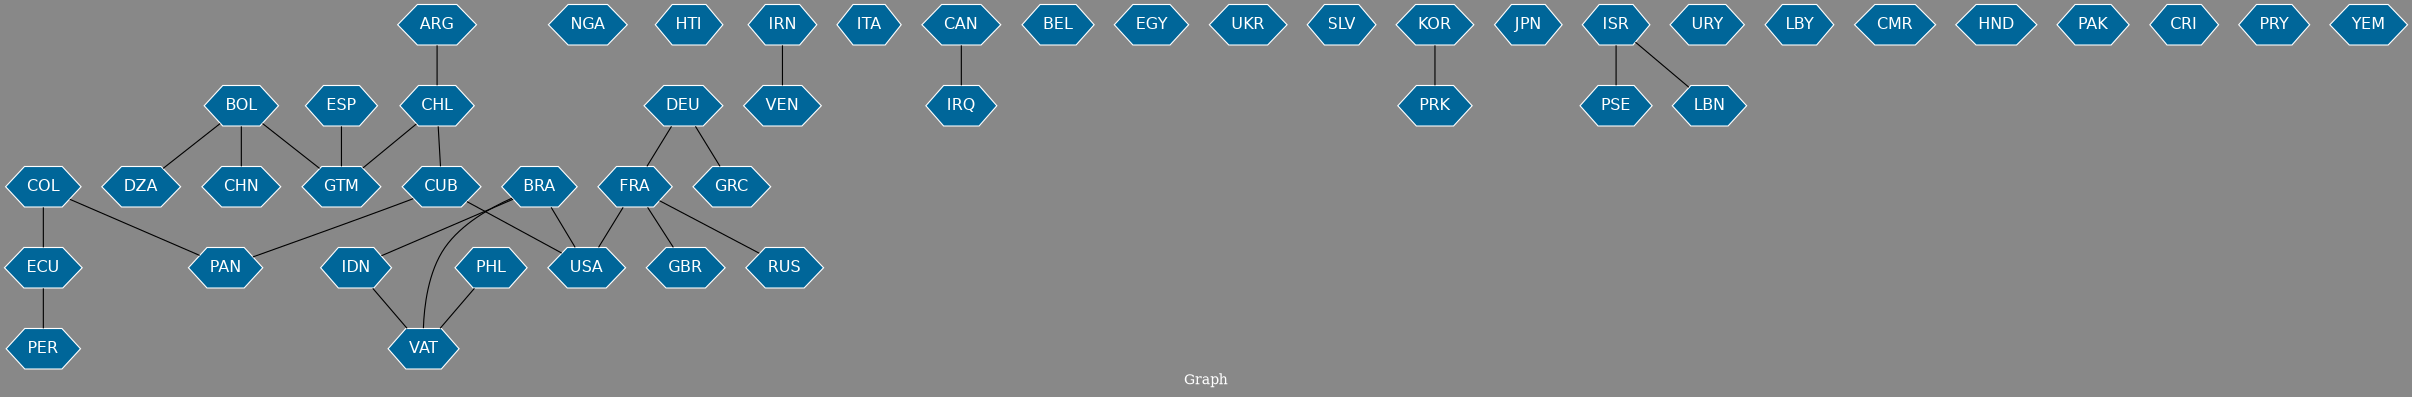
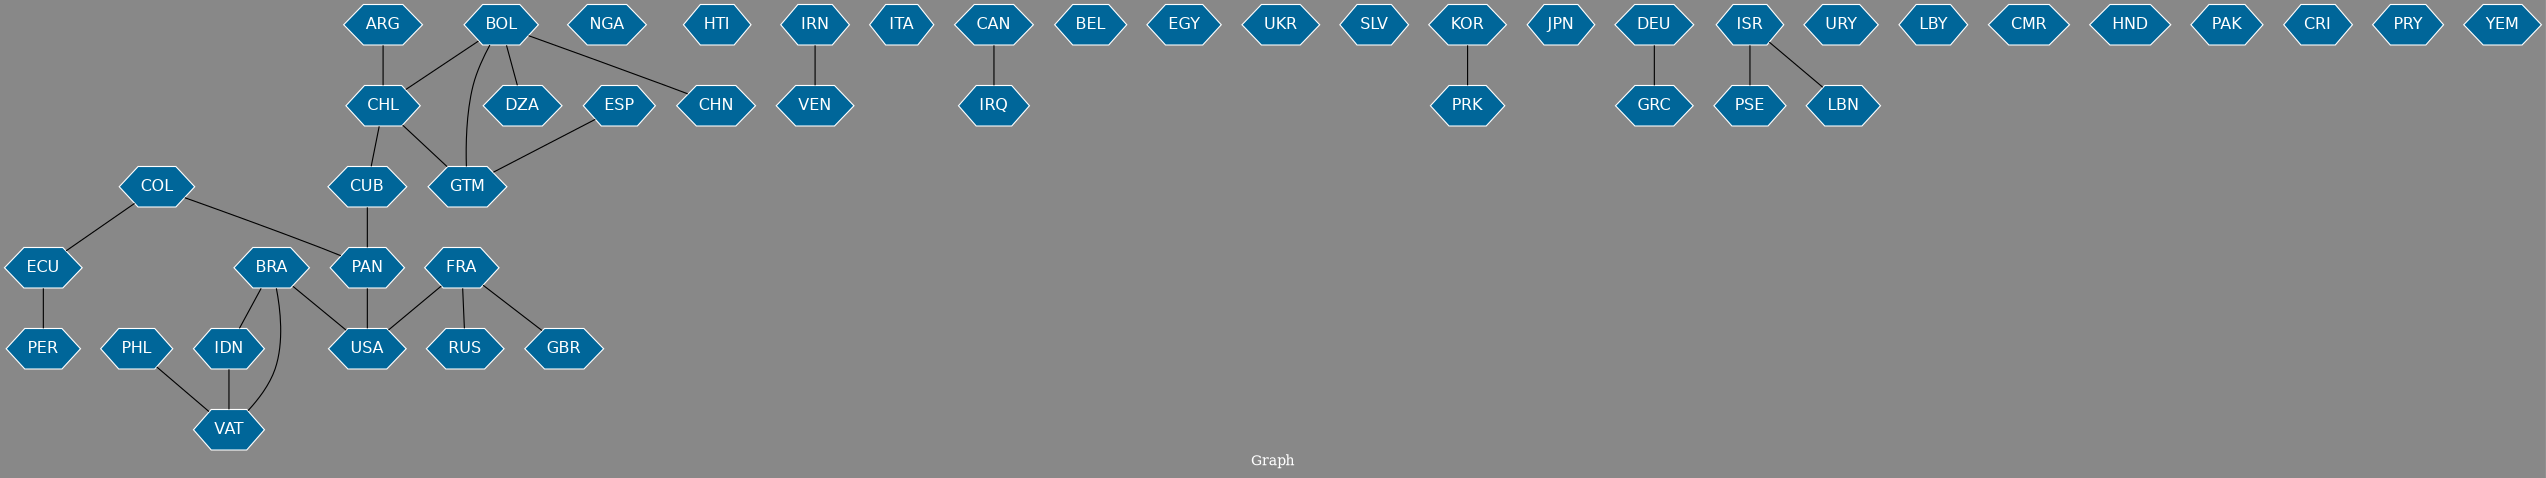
edge "BOL" -- "CHL": added
edge "DEU" -- "FRA": removed
edge "CUB" -- "USA": now "PAN" -- "USA"
